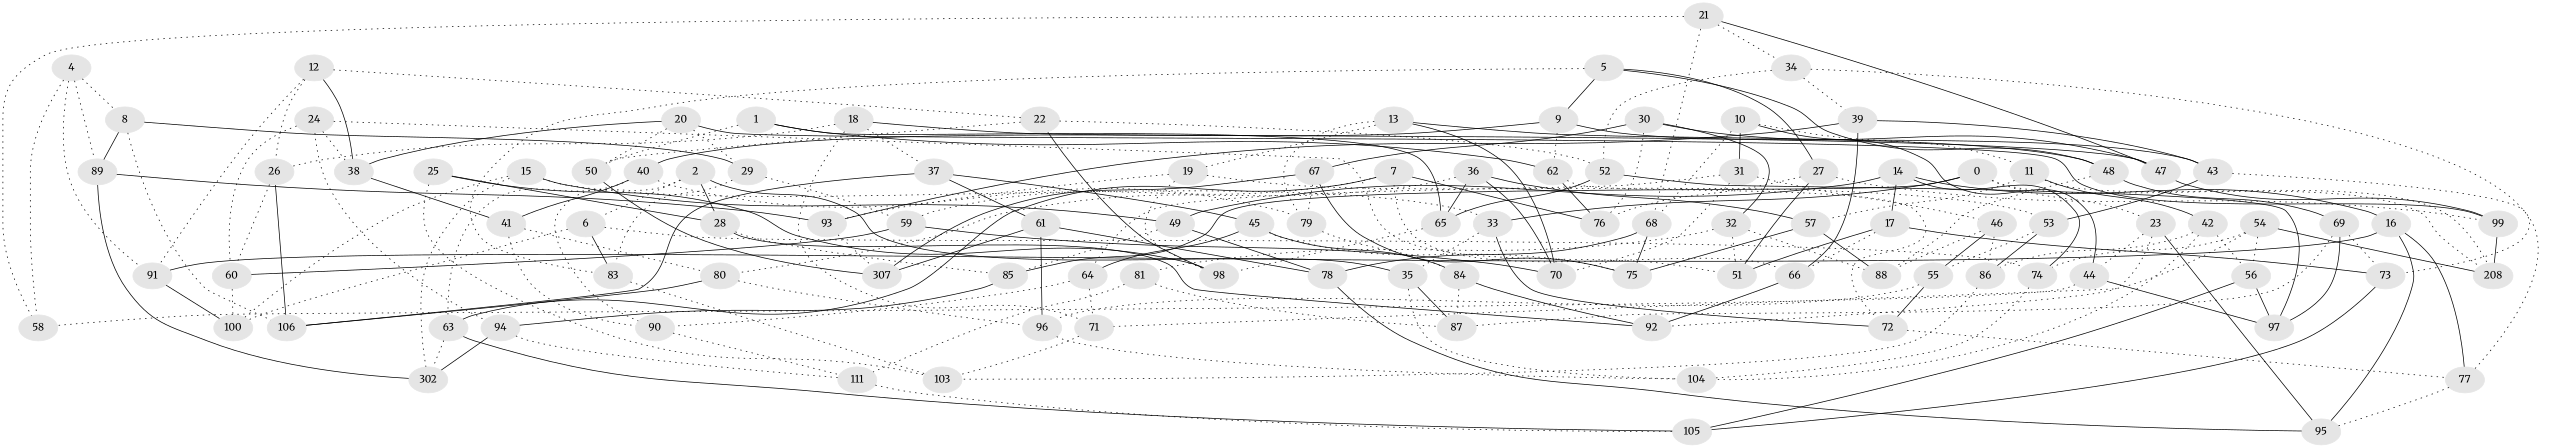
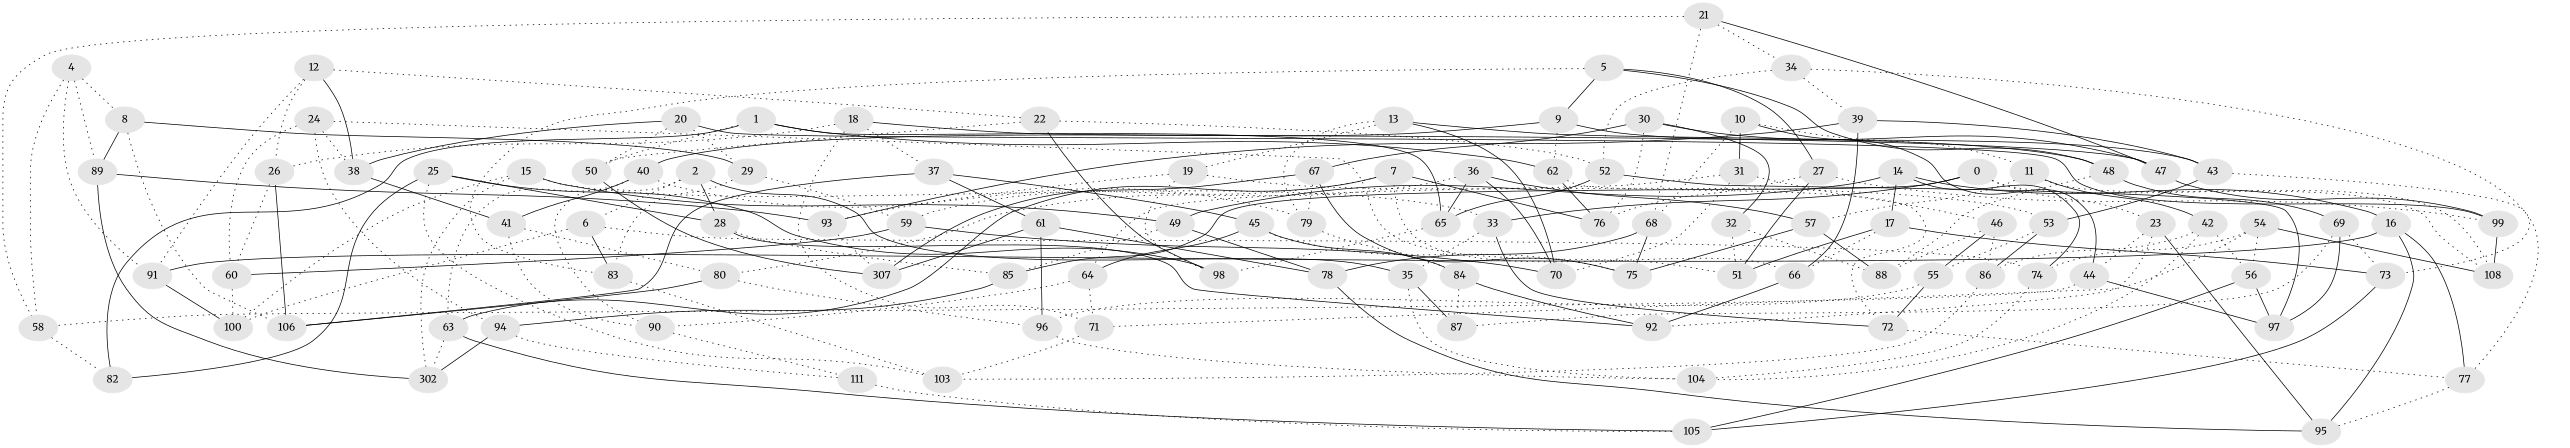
node "81": removed
node "208": label "208" -> "108"
node "82": added
